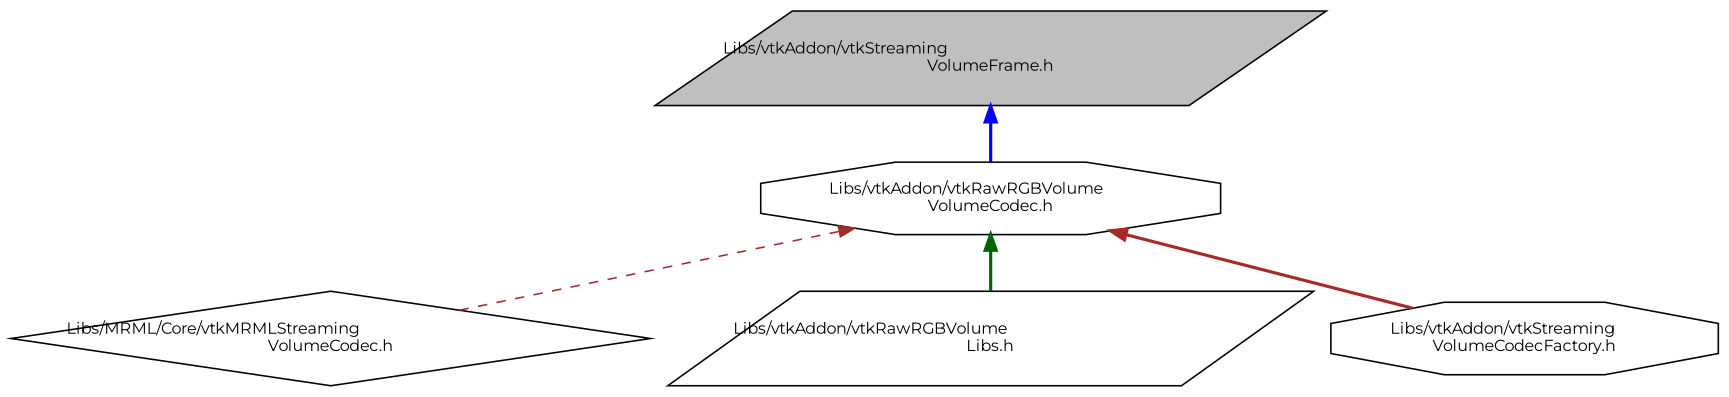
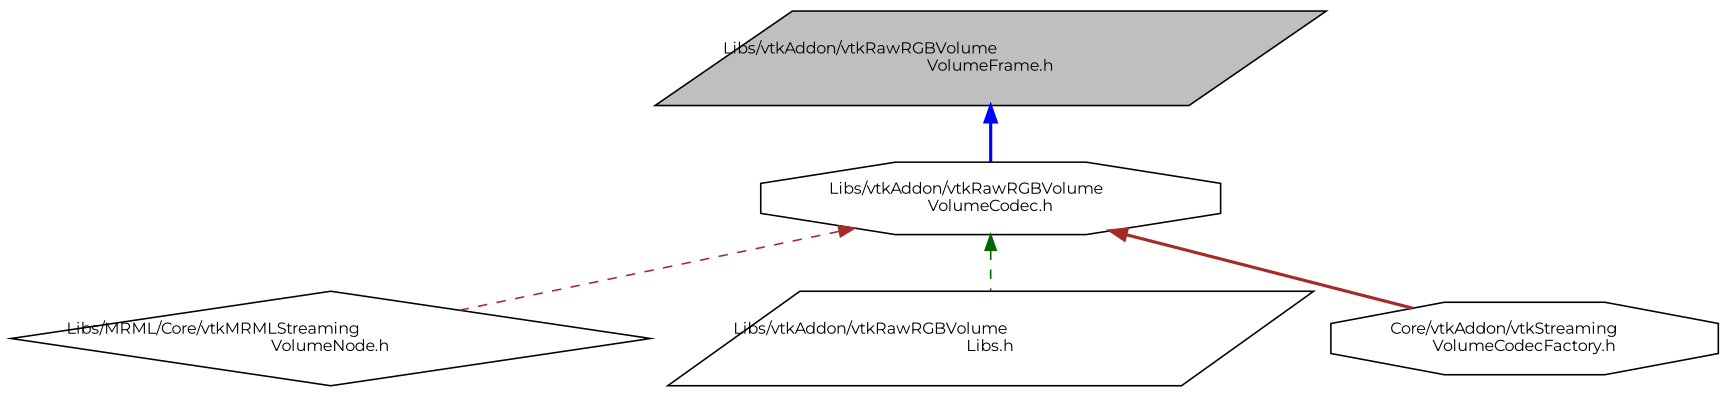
node "Libs/vtkAddon/vtkStreaming VolumeFrame.h": label "Libs/vtkAddon/vtkStreaming VolumeFrame.h" -> "Libs/vtkAddon/vtkRawRGBVolume VolumeFrame.h"
edge "Libs/vtkAddon/vtkRawRGBVolume Libs.h" -> "Libs/vtkAddon/vtkRawRGBVolume VolumeCodec.h": style bold -> dashed
node "Libs/MRML/Core/vtkMRMLStreaming VolumeCodec.h": label "Libs/MRML/Core/vtkMRMLStreaming VolumeCodec.h" -> "Libs/MRML/Core/vtkMRMLStreaming VolumeNode.h"
node "Libs/vtkAddon/vtkStreaming VolumeCodecFactory.h": label "Libs/vtkAddon/vtkStreaming VolumeCodecFactory.h" -> "Core/vtkAddon/vtkStreaming VolumeCodecFactory.h"
